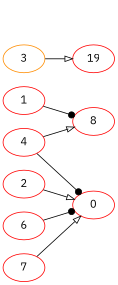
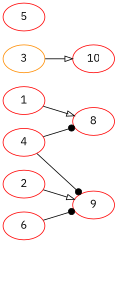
node "5": added
node "19": label "19" -> "10"
edge "1" -> "8": arrowhead dot -> onormal
edge "4" -> "8": arrowhead onormal -> dot
node "0": label "0" -> "9"
node "7": removed
